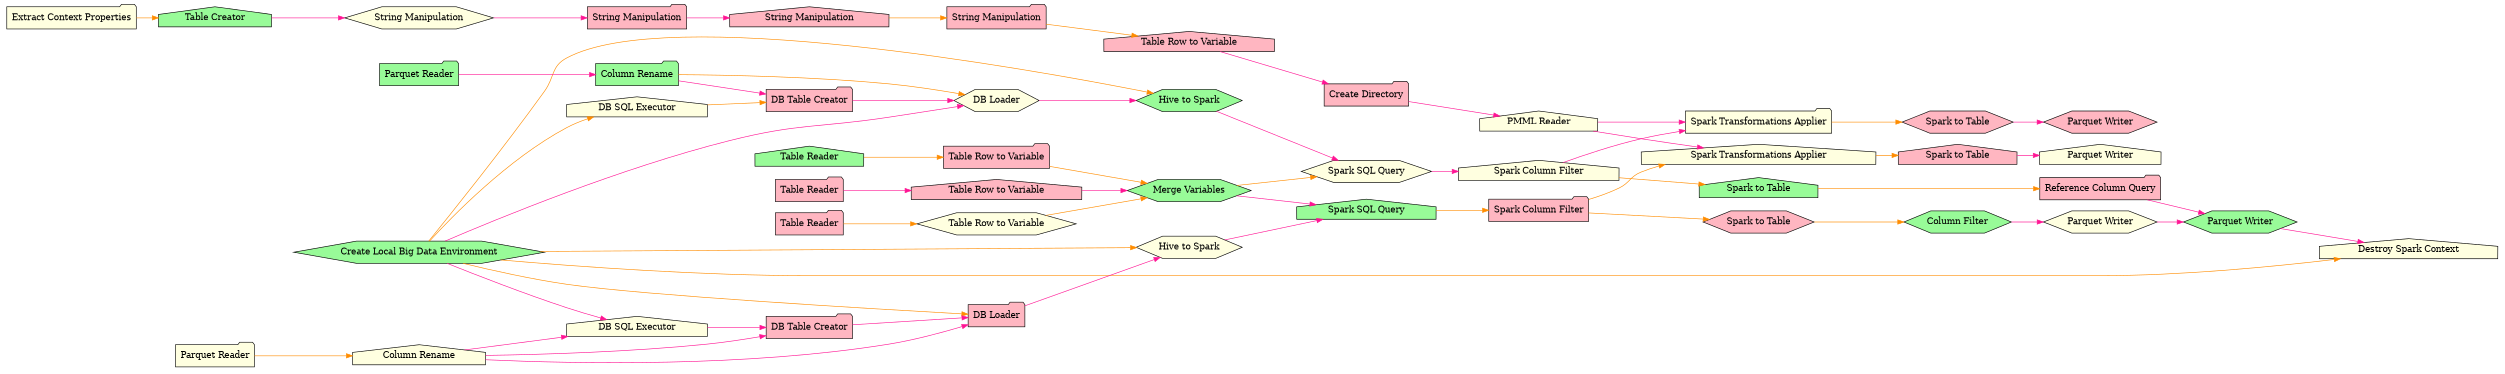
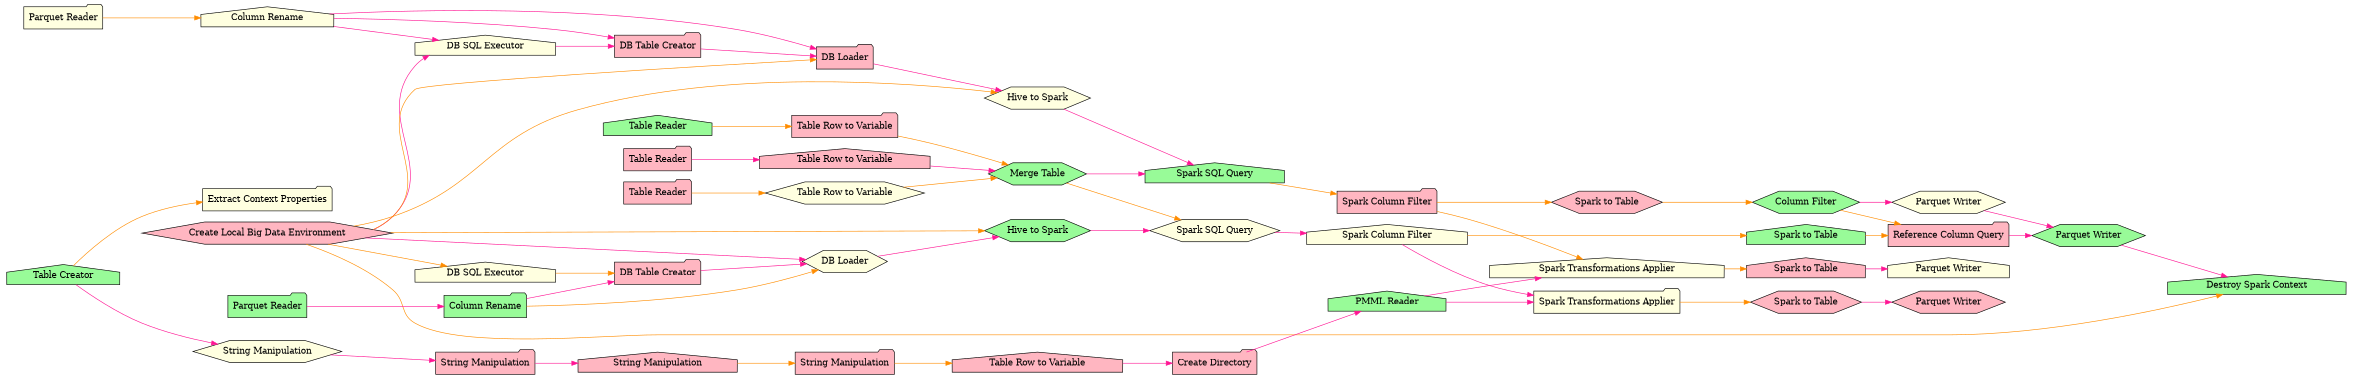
edge "Extract Context Properties" -> "Table Creator": reversed
node "PMML Reader": fillcolor lightyellow -> palegreen
node "Merge Variables": label "Merge Variables" -> "Merge Table"
edge "Column Filter" -> "Reference Column Query": added
node "Destroy Spark Context": fillcolor lightyellow -> palegreen
node "Create Local Big Data Environment": fillcolor palegreen -> lightpink
